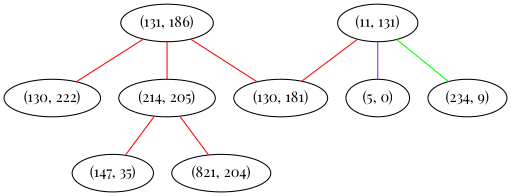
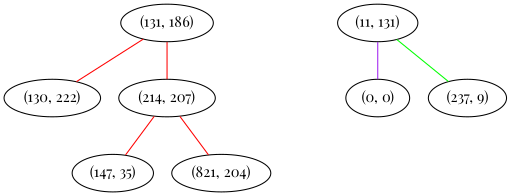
node "(214, 205)": label "(214, 205)" -> "(214, 207)"
node "(130, 181)": removed
node "(5, 0)": label "(5, 0)" -> "(0, 0)"
node "(234, 9)": label "(234, 9)" -> "(237, 9)"
